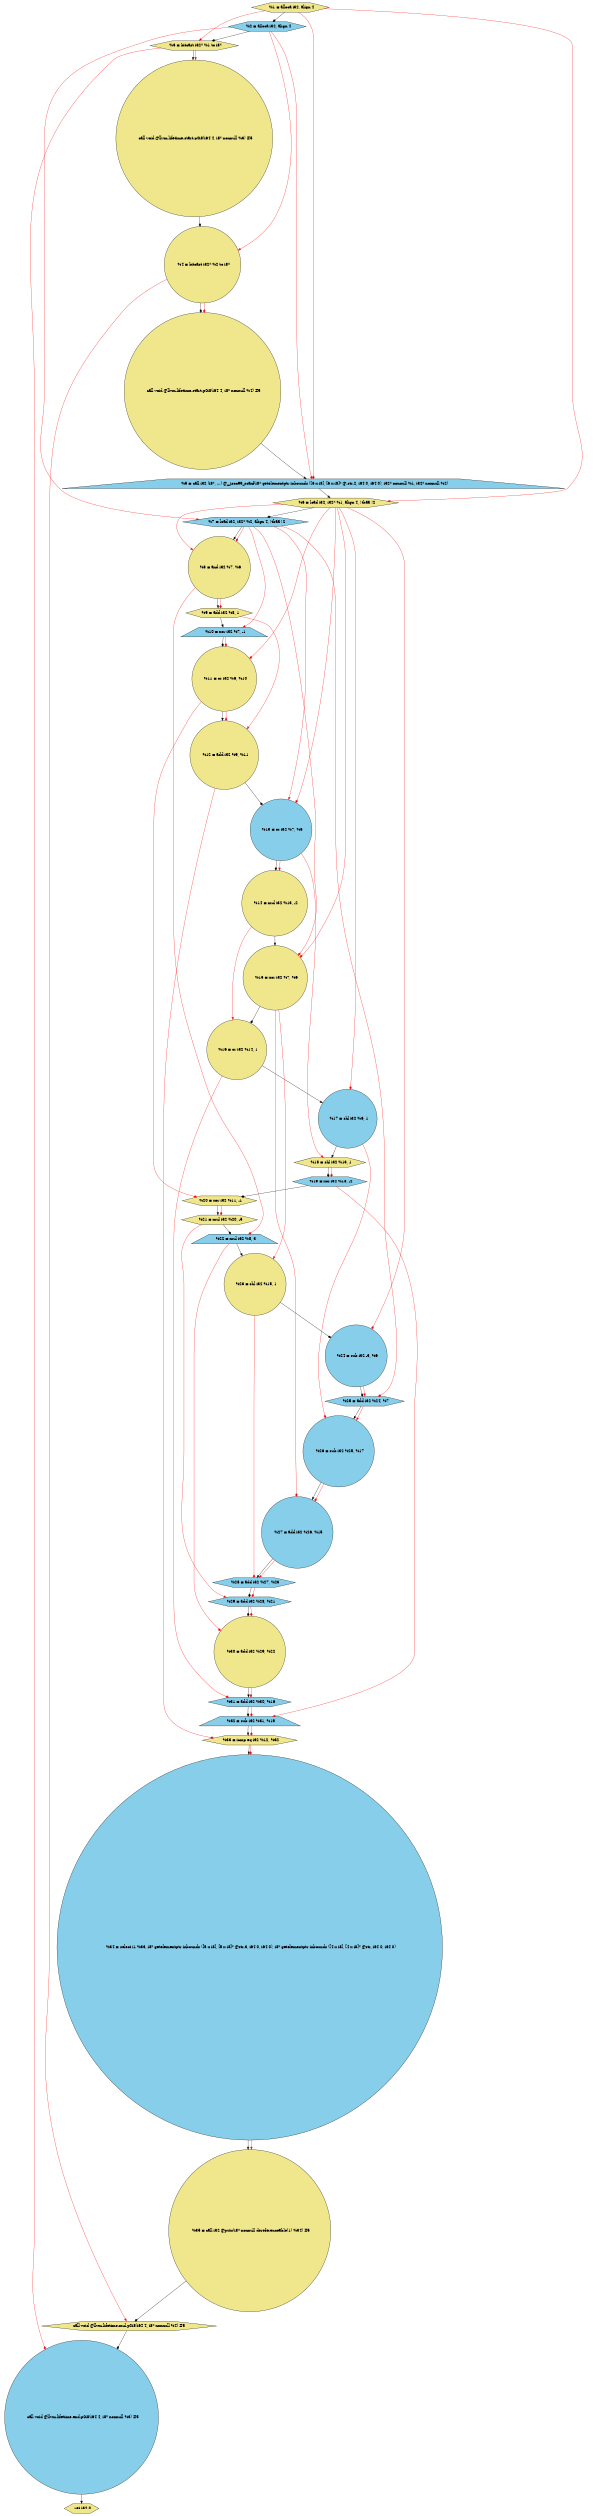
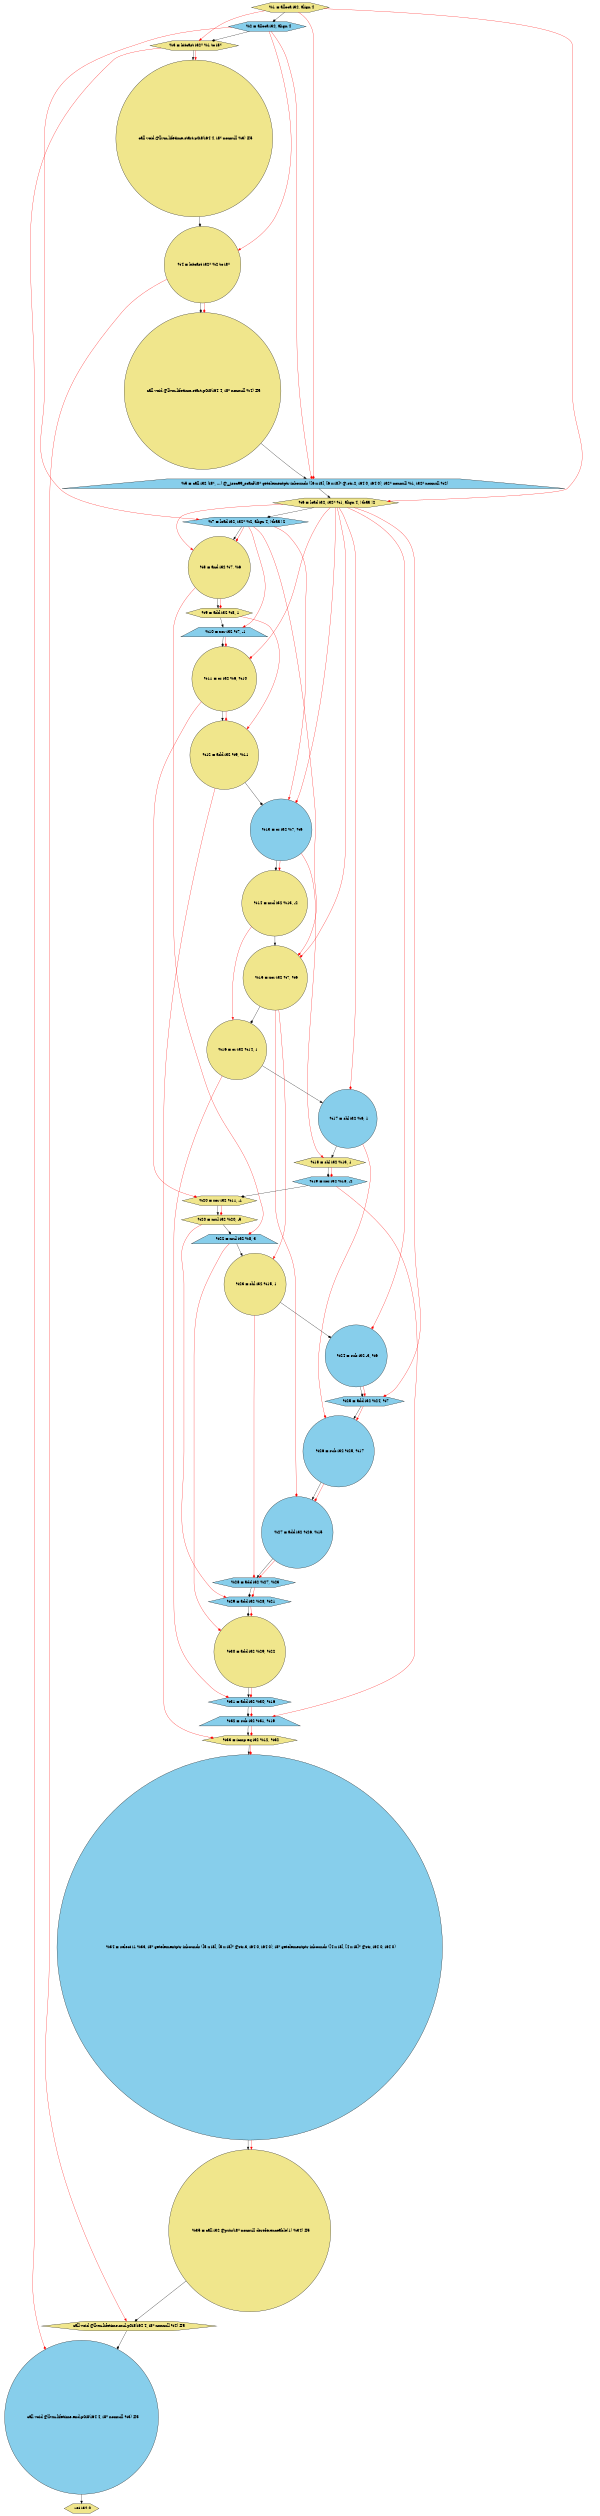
edge "%7 = load i32, i32* %2, align 4, !tbaa !2" -> "%25 = add i32 %24, %7": now "%6 = load i32, i32* %1, align 4, !tbaa !2" -> "%25 = add i32 %24, %7"
node "%21 = mul i32 %20, -5": label "%21 = mul i32 %20, -5" -> "%20 = mul i32 %20, -5"
